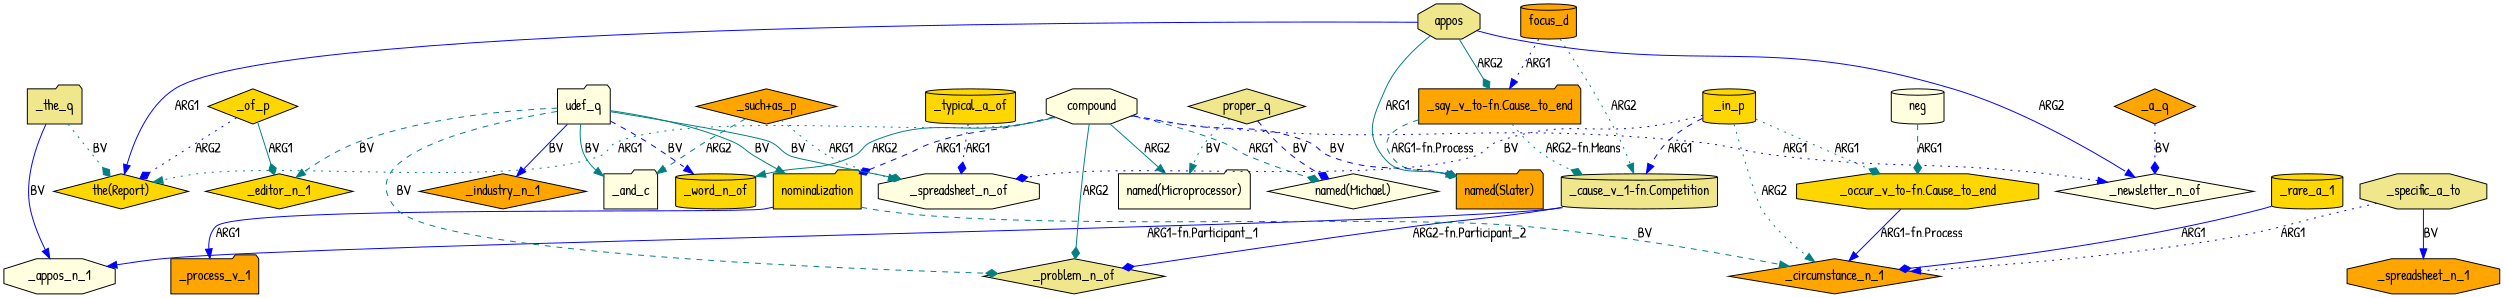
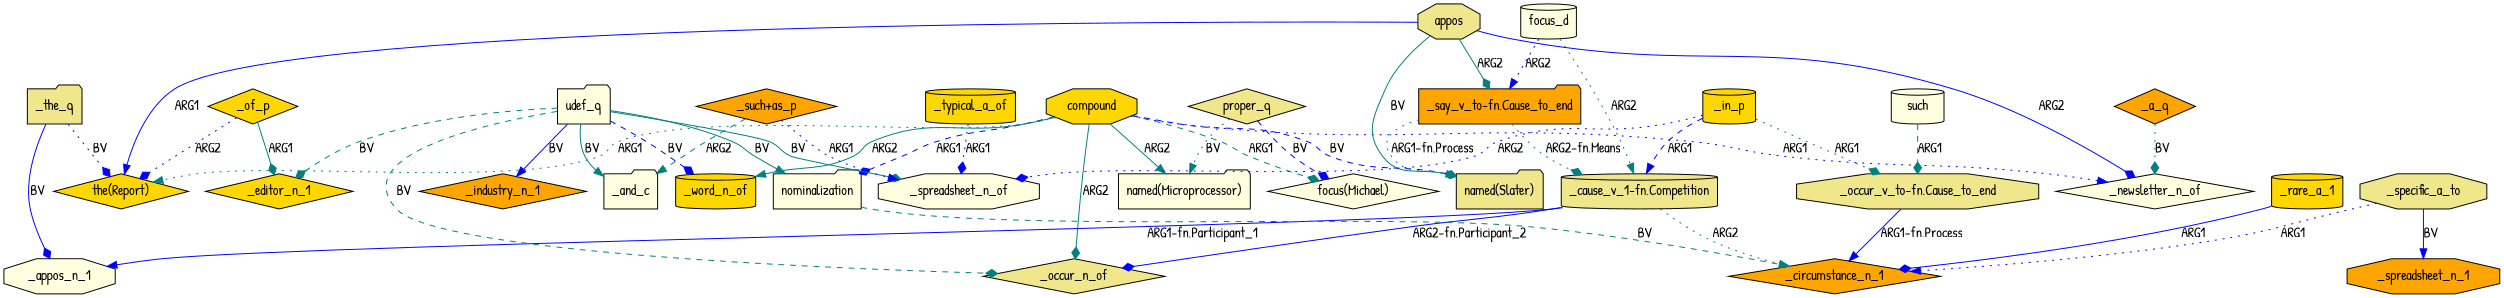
node "focus_d": fillcolor orange -> lightyellow
edge "appos" -> "_newsletter_n_of": arrowhead normal -> diamond
edge "focus_d" -> "_say_v_to-fn.Cause_to_end": label "ARG1" -> "ARG2"
node "compound": fillcolor lightyellow -> gold
edge "appos" -> "named(Slater)": label "ARG1" -> "BV"
node "neg": label "neg" -> "such"
edge "udef_q" -> "_editor_n_1": arrowhead normal -> diamond
edge "udef_q" -> "_word_n_of": arrowhead normal -> diamond
edge "_a_q" -> "_newsletter_n_of": color blue -> teal
edge "_the_q" -> "the(Report)": color teal -> blue
edge "_in_p" -> "_spreadsheet_n_of": label "BV" -> "ARG2"
edge "_such+as_p" -> "_spreadsheet_n_of": color teal -> blue
edge "_say_v_to-fn.Cause_to_end" -> "named(Slater)": style dashed -> dotted
edge "_the_q" -> "_appos_n_1": arrowhead normal -> diamond
node "nominalization": fillcolor gold -> lightyellow
node "named(Michael)": label "named(Michael)" -> "focus(Michael)"
node "named(Slater)": fillcolor orange -> khaki
node "_occur_v_to-fn.Cause_to_end": fillcolor gold -> khaki
edge "_in_p" -> "_circumstance_n_1": now "_cause_v_1-fn.Competition" -> "_circumstance_n_1"
node "_process_v_1": removed
node "_problem_n_of": label "_problem_n_of" -> "_occur_n_of"
